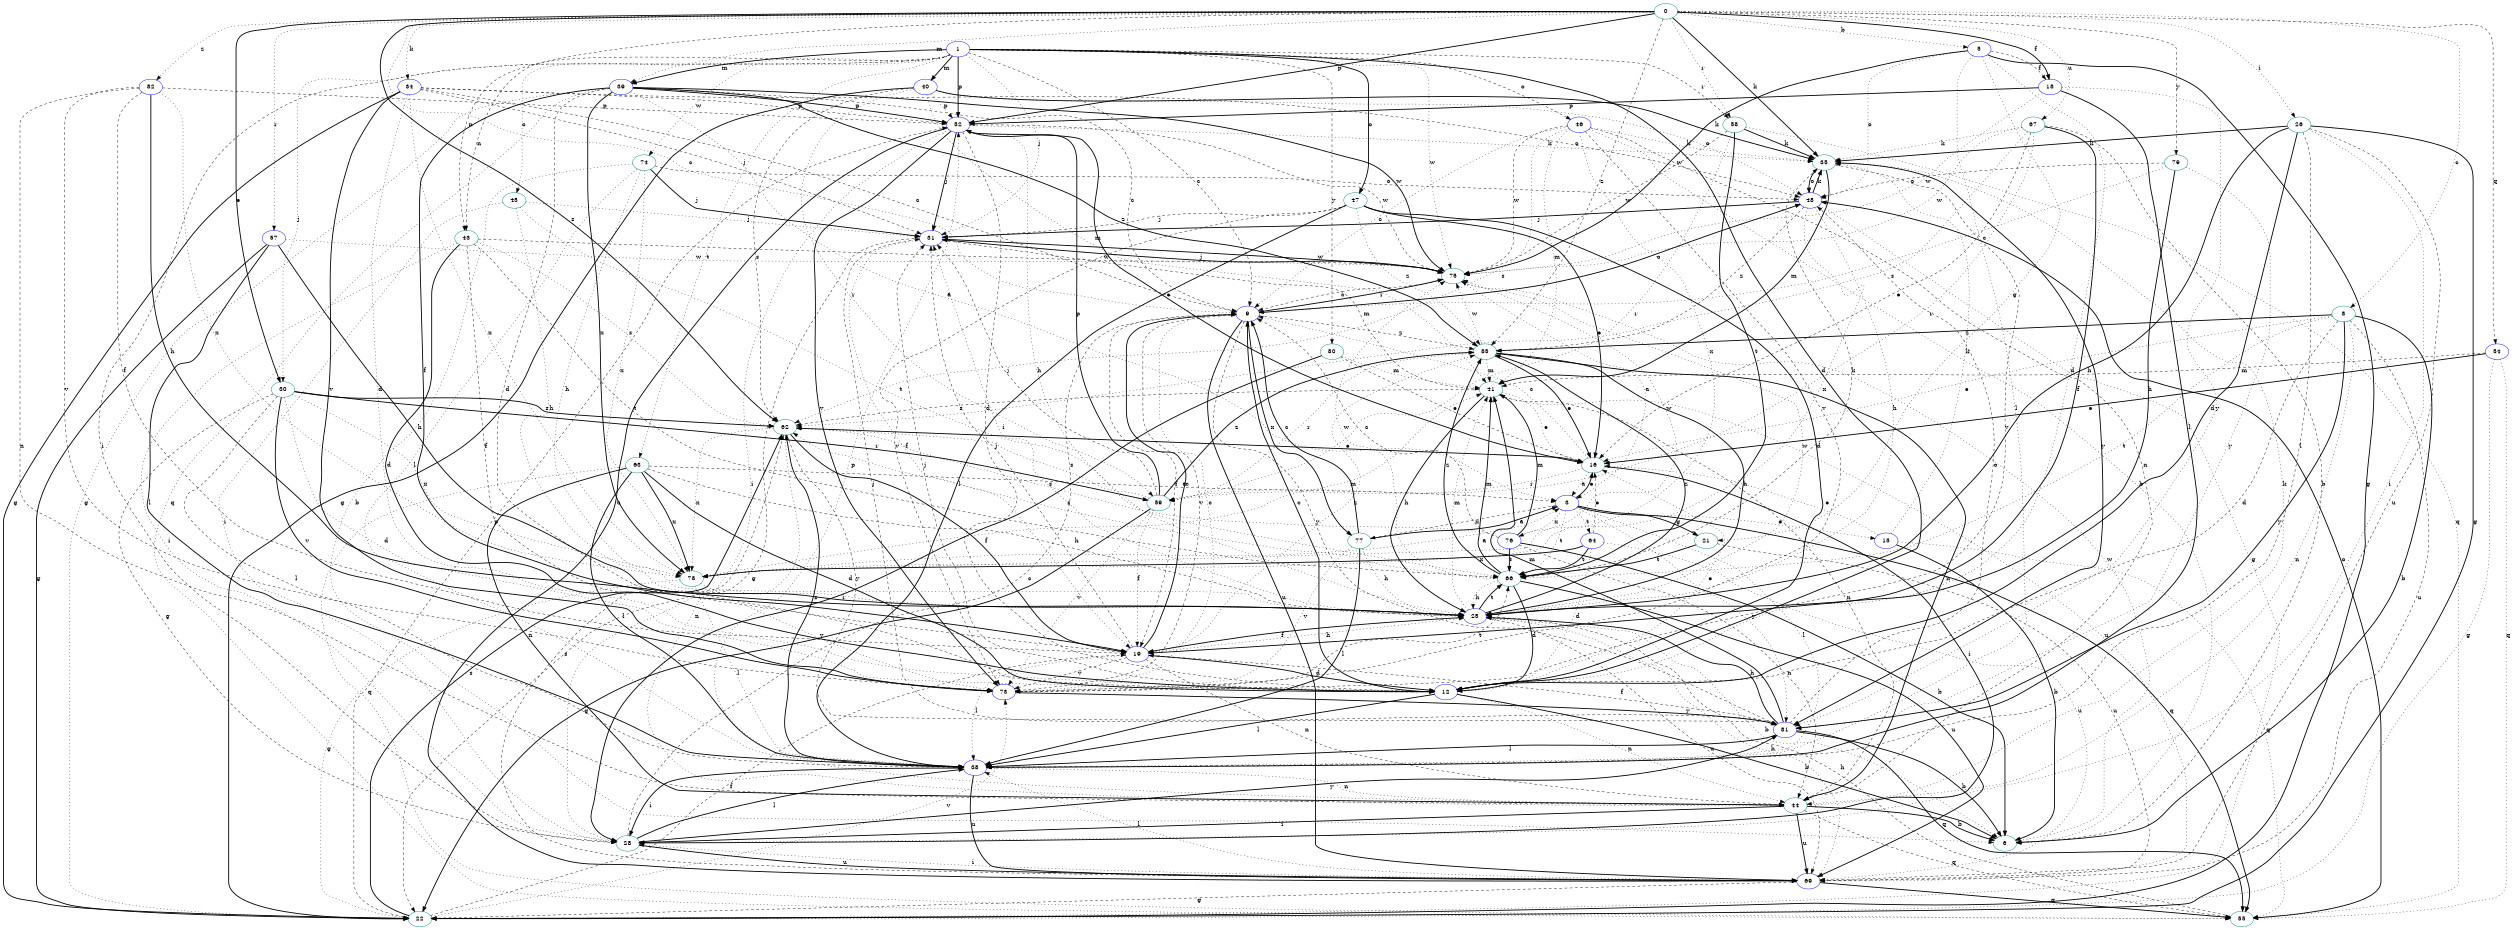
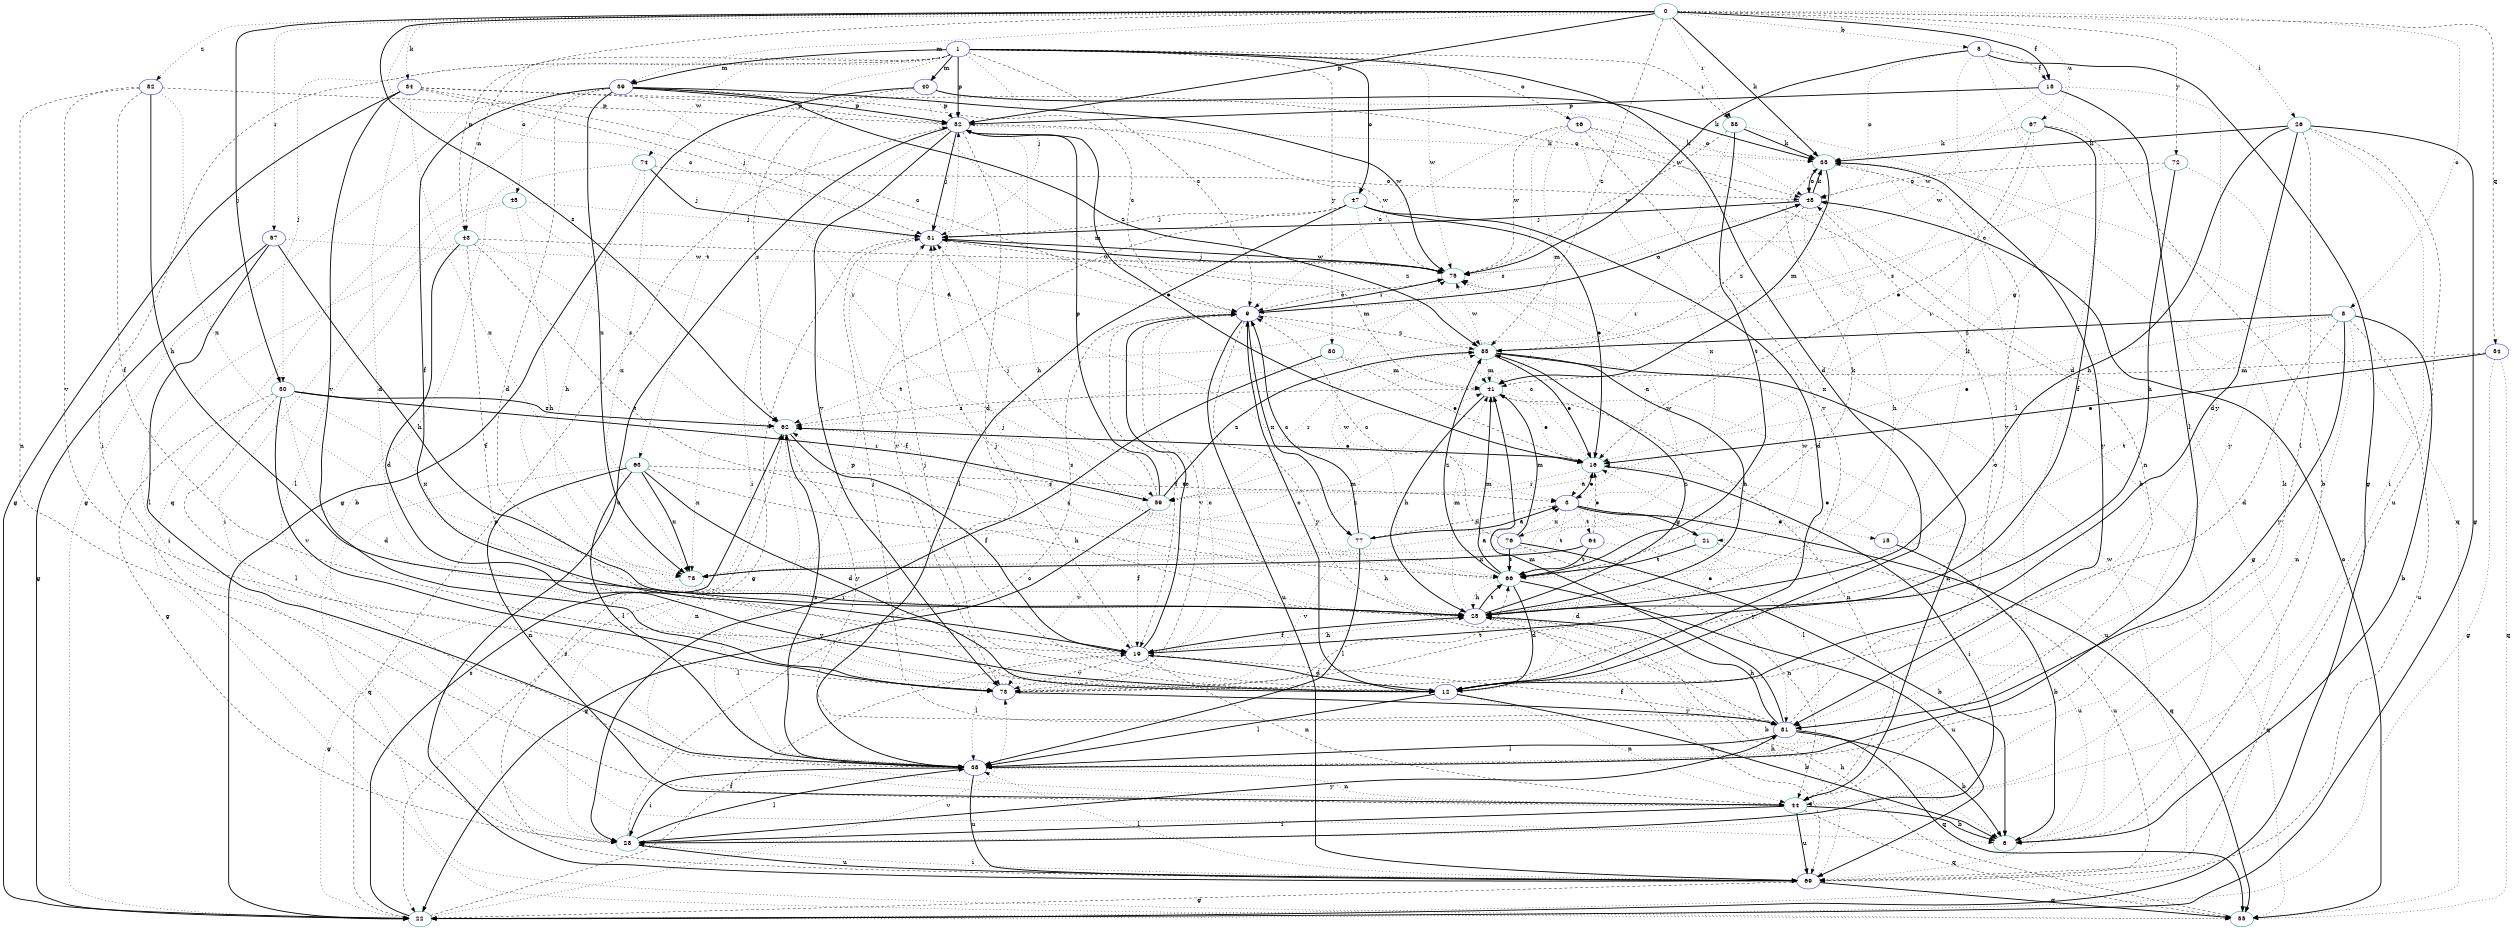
node "79": label "79" -> "72"
edge "0" -> "30": label "e" -> "j"
edge "25" -> "31": label "i" -> "j"
edge "74" -> "38": now "45" -> "38"
